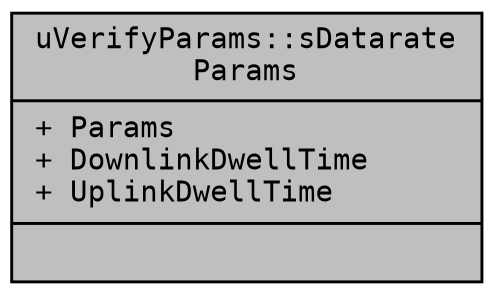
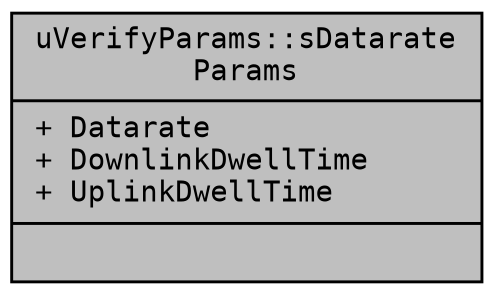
node "uVerifyParams::sDatarate": text "+ Params" -> "+ Datarate"
